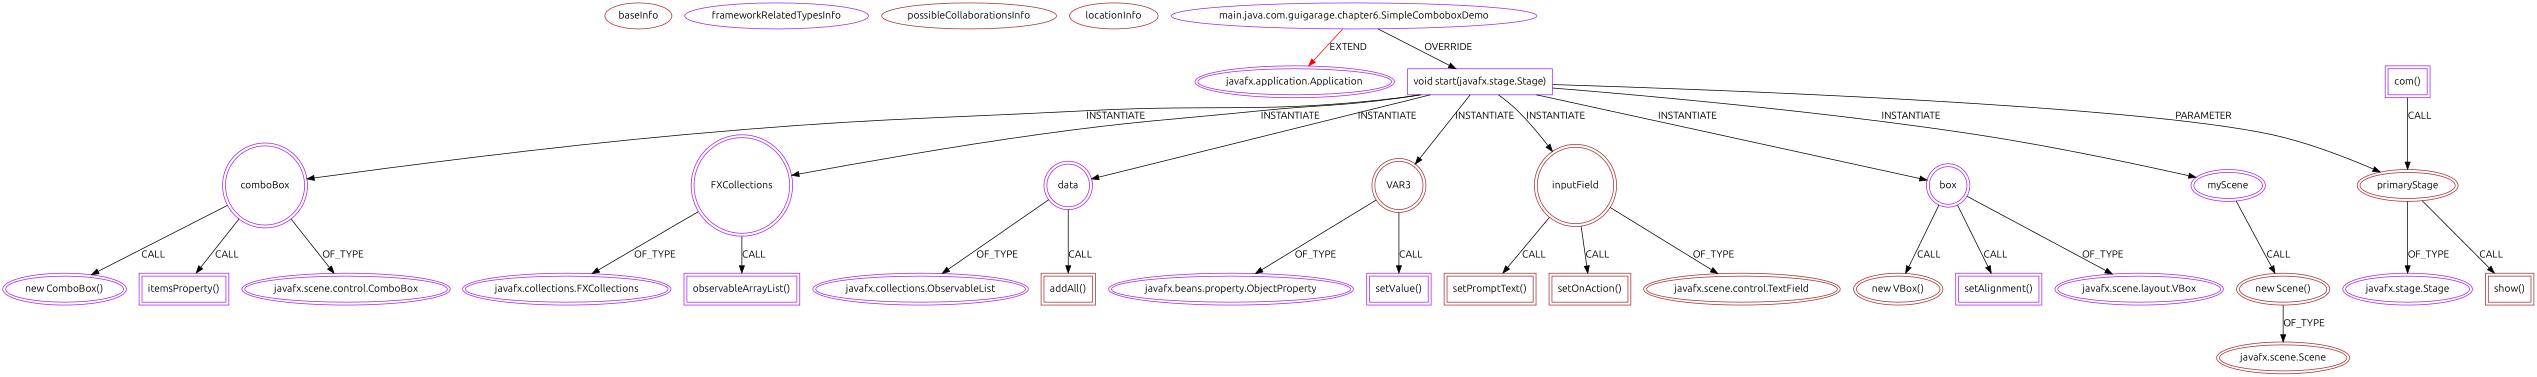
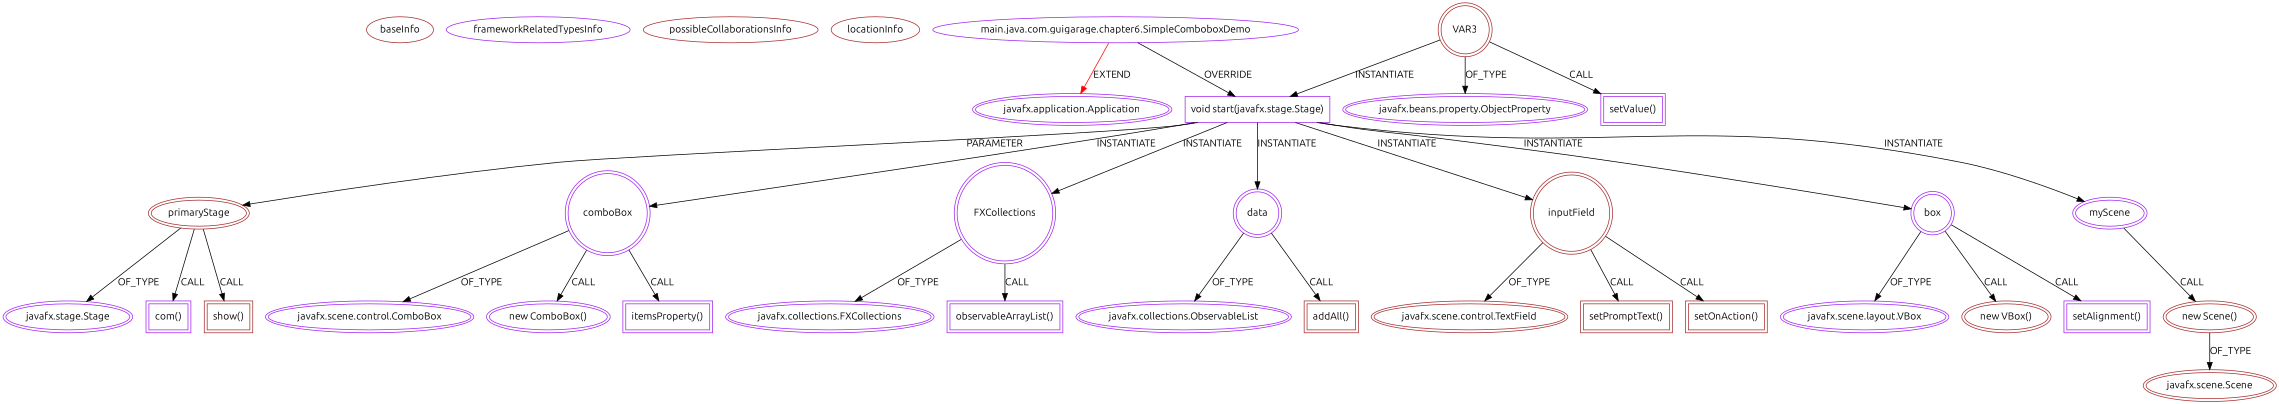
edge "void start(javafx.stage.Stage)" -> "VAR3": reversed
edge "com()" -> "primaryStage": reversed
